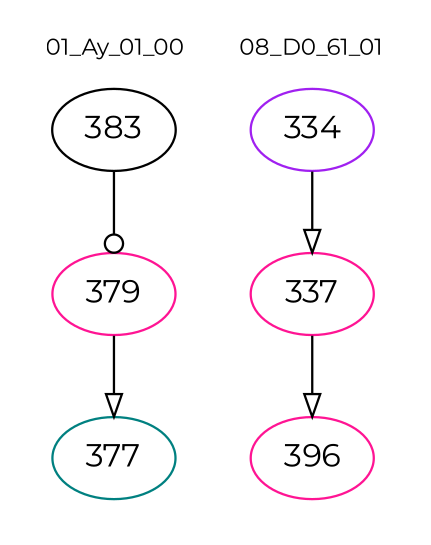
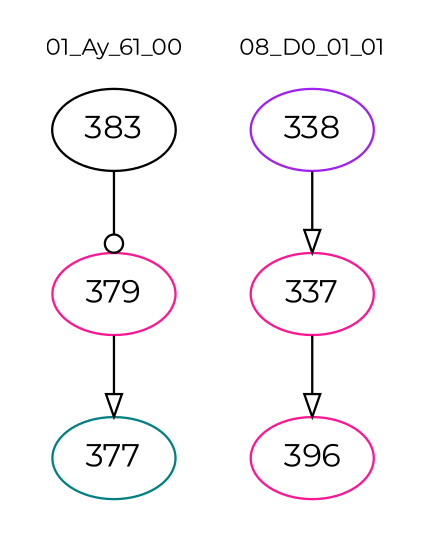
cluster "01_Ay_01_00": label "01_Ay_01_00" -> "01_Ay_61_00"
cluster "08_D0_61_01": label "08_D0_61_01" -> "08_D0_01_01"
node "334": label "334" -> "338"
